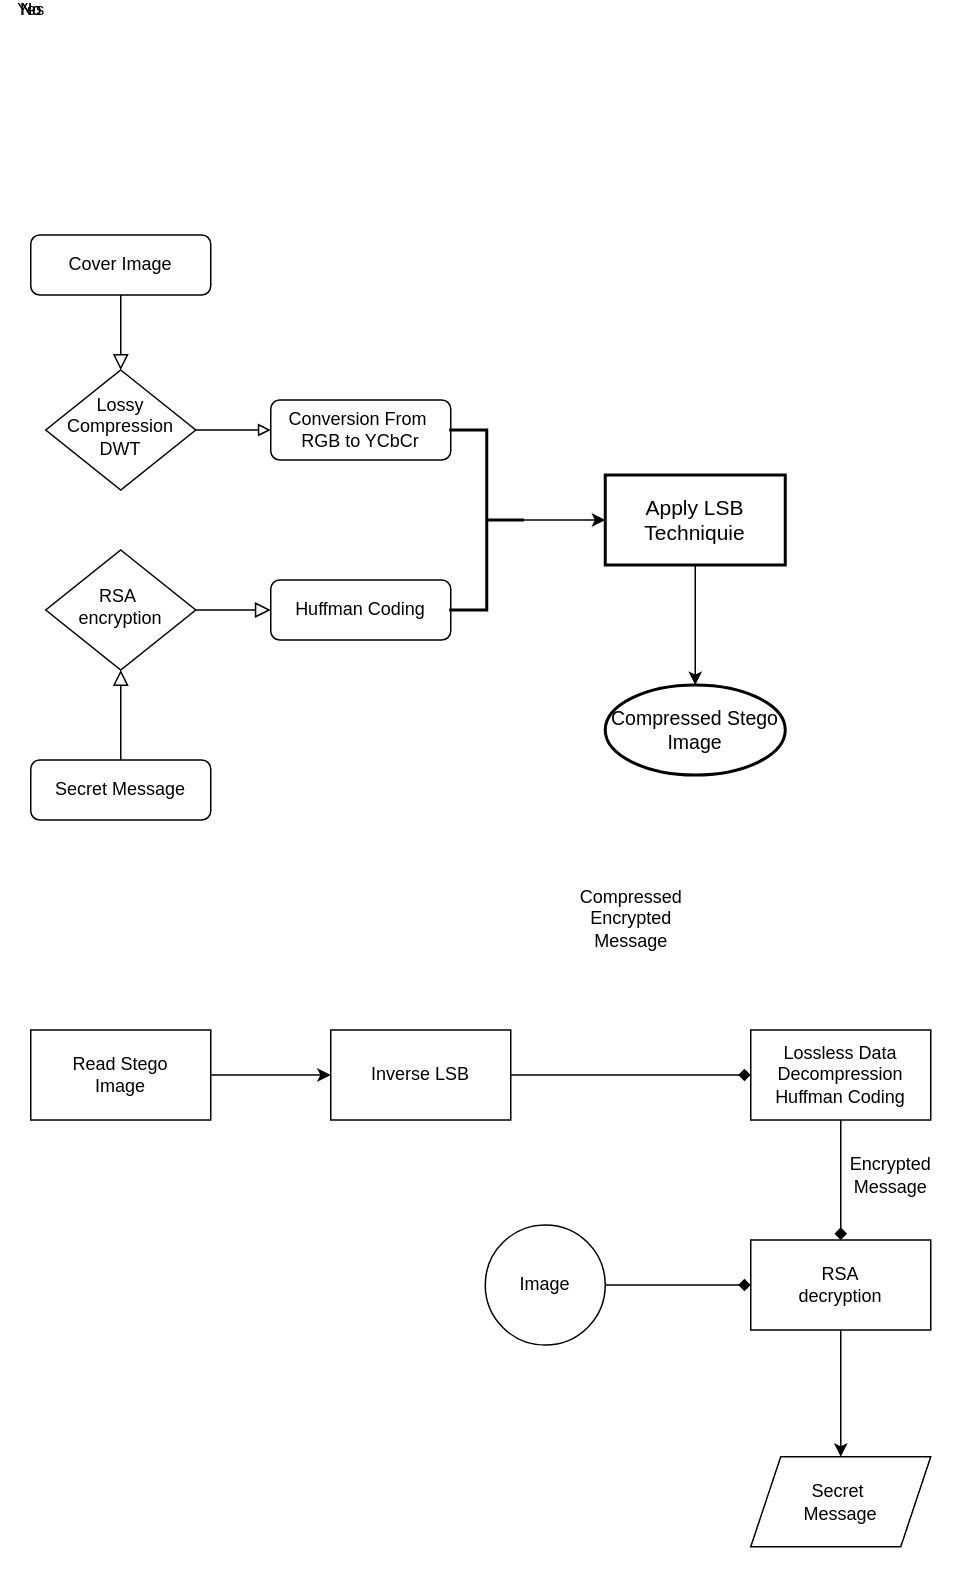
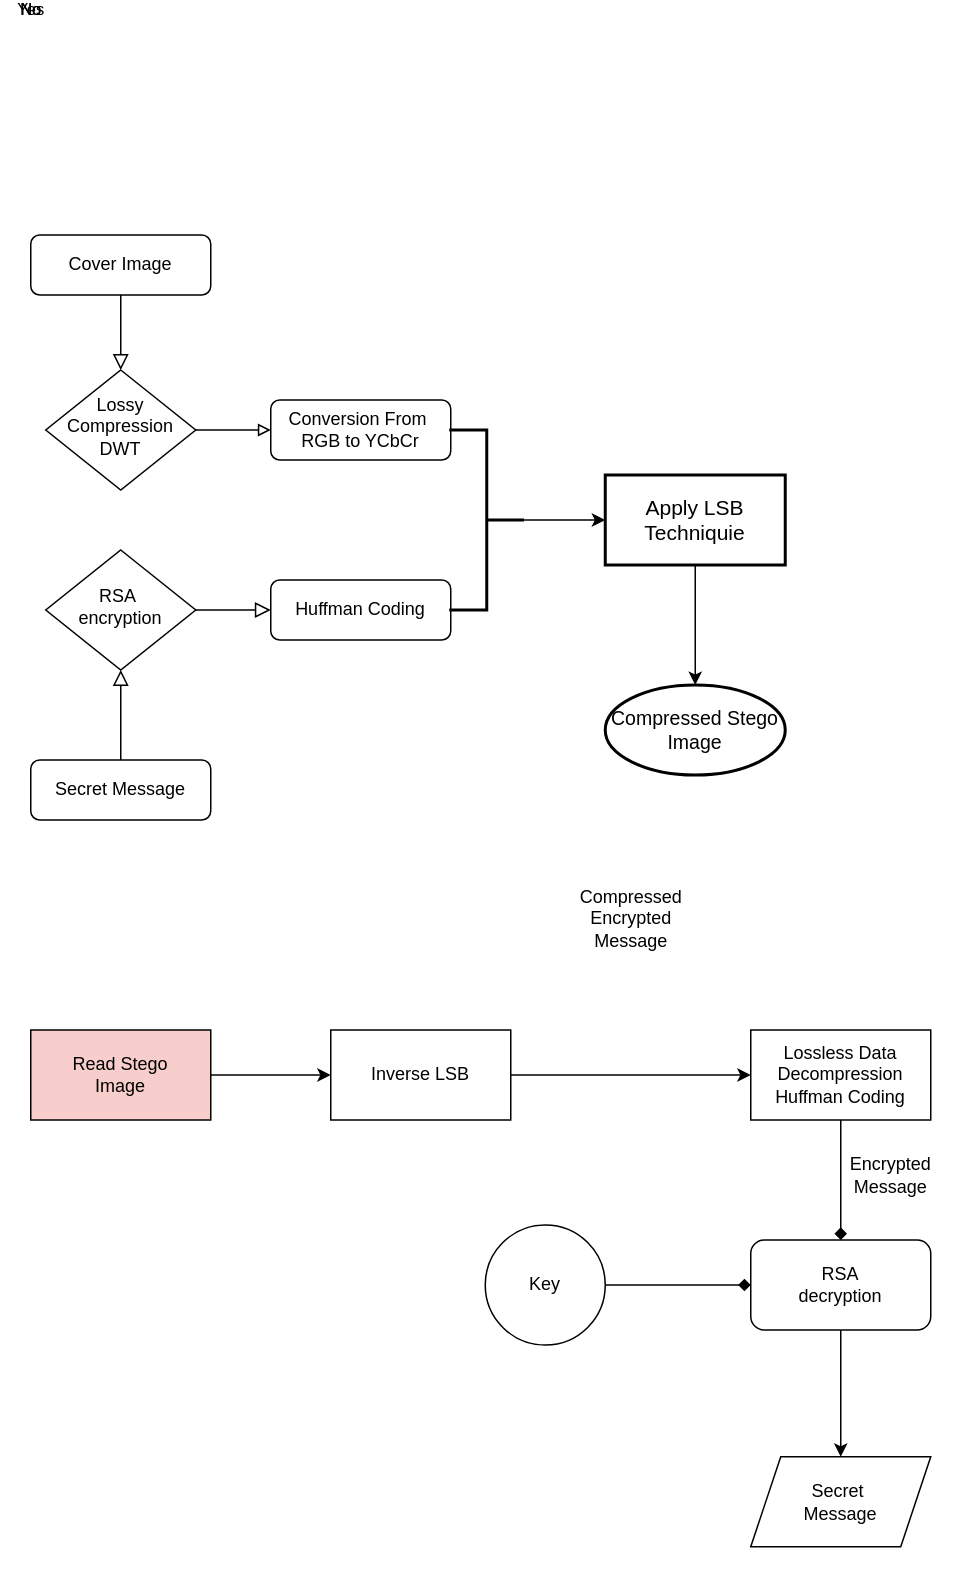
node "Read Stego Image": fillcolor #ffffff -> #f8cecc
edge "Inverse LSB" -> "Lossless Data Decompression Huffman Coding": arrowhead diamond -> classic
node "Image": label "Image" -> "Key"
node "RSA decryption": shape rectangle -> rounded rectangle
